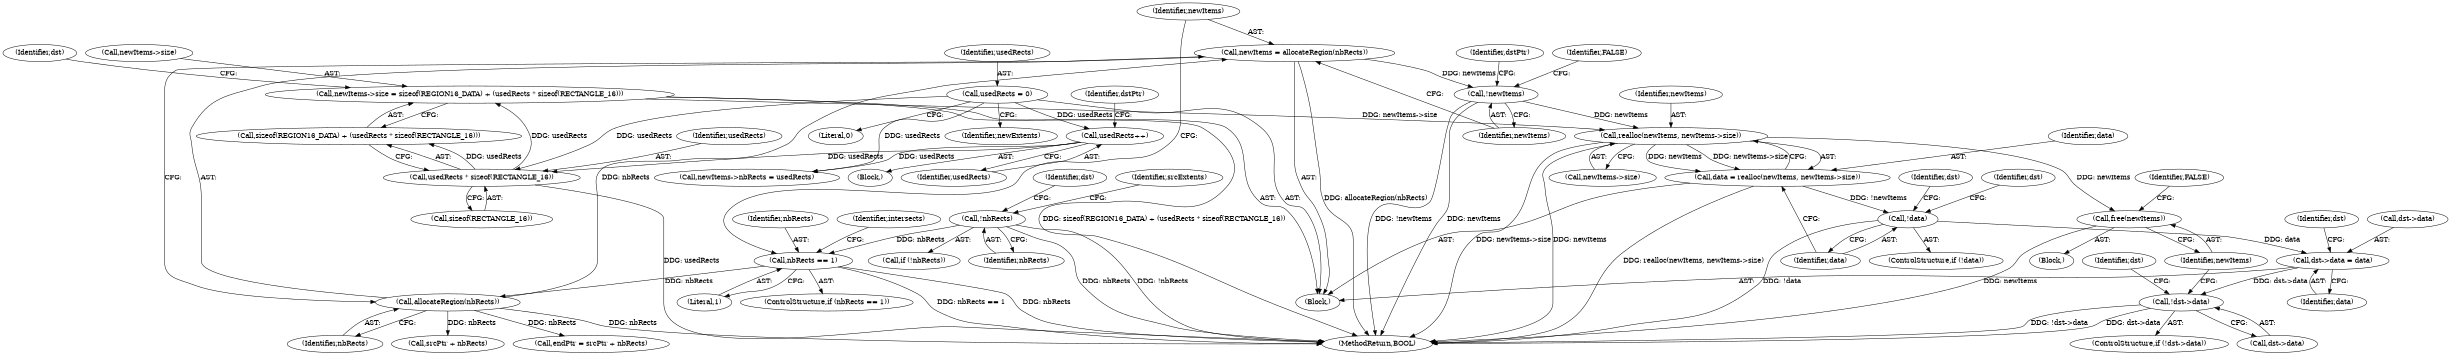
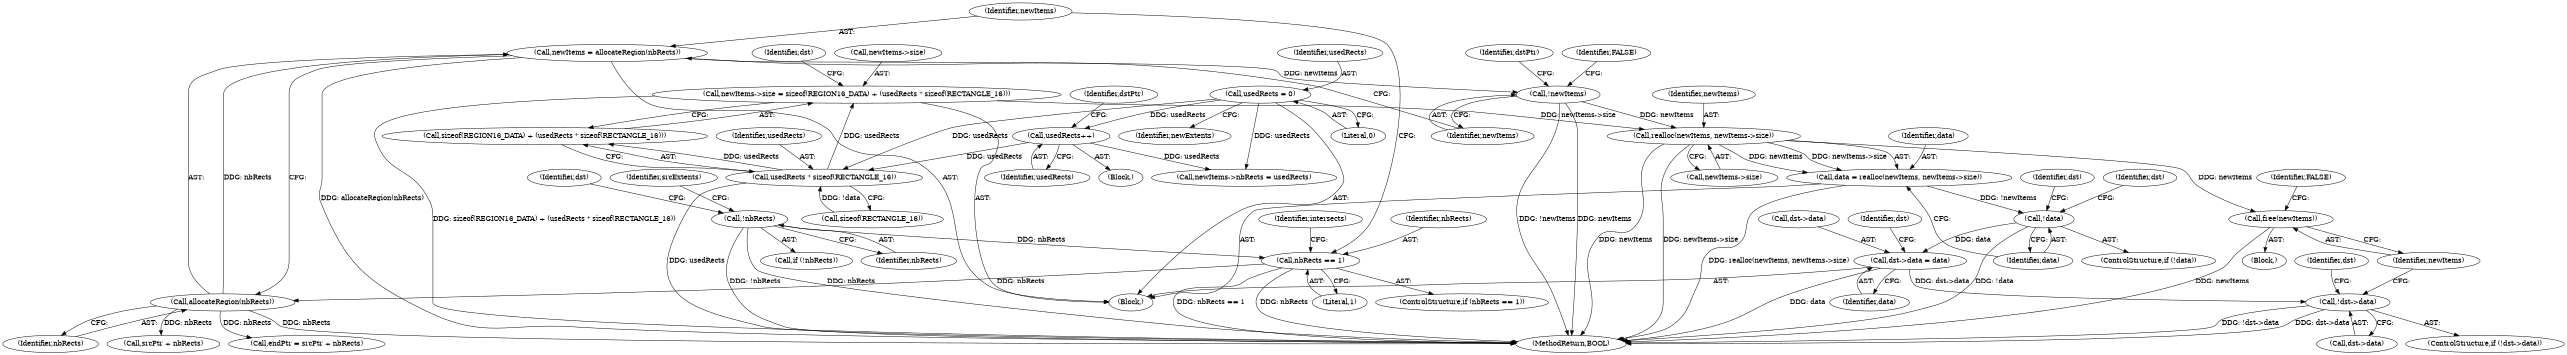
edge "(Literal,0)" -> "(Call,usedRects = 0)": added, label "AST:"
edge "(Call,data = realloc(newItems, newItems->size))" -> "(Call,realloc(newItems, newItems->size))": removed, label "CFG:"
edge "(Call,sizeof(RECTANGLE_16))" -> "(Call,usedRects * sizeof(RECTANGLE_16))": label "AST: " -> "DDG: !data"
edge "(Call,dst->data = data)" -> "(MethodReturn,BOOL)": added, label "DDG: data"
